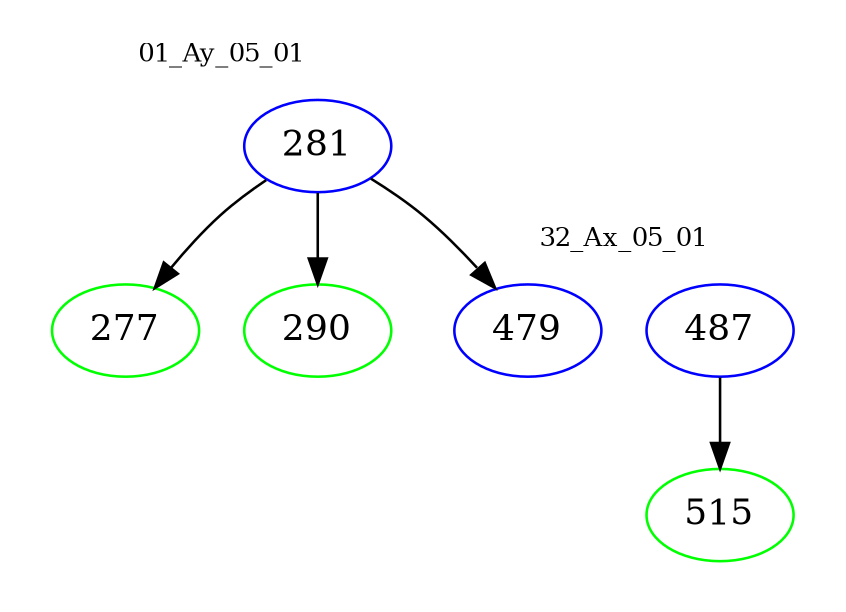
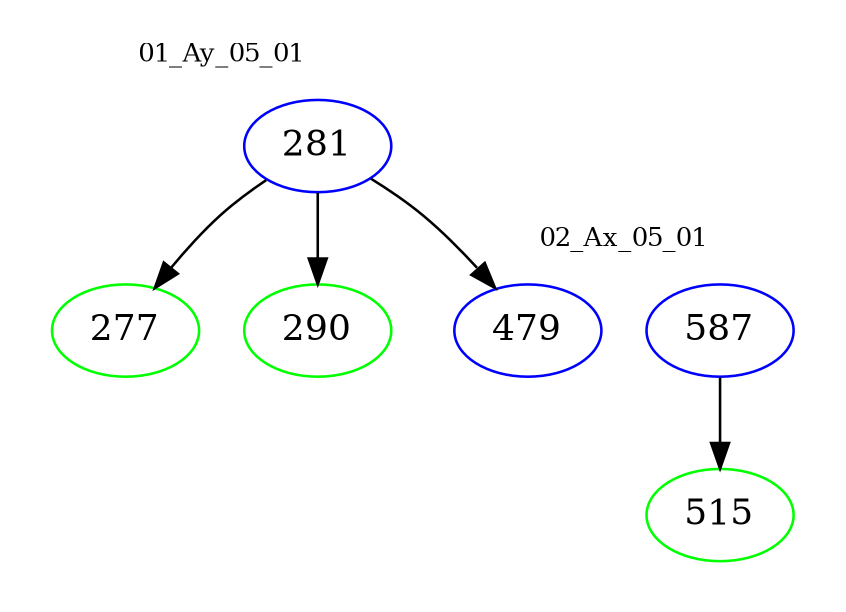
cluster "32_Ax_05_01": label "32_Ax_05_01" -> "02_Ax_05_01"
node "487": label "487" -> "587"
